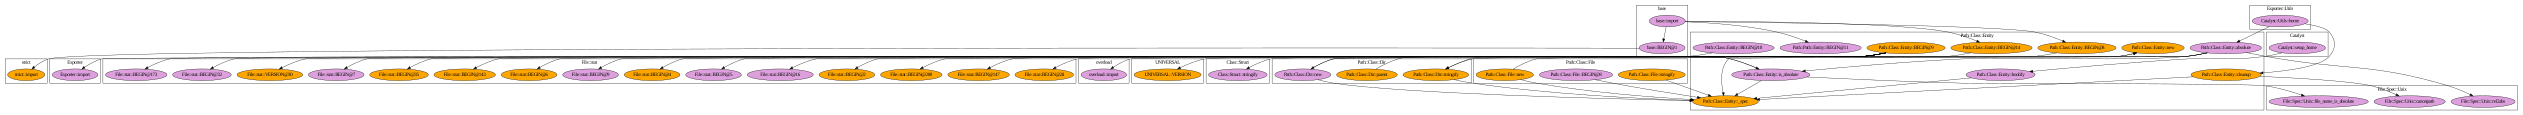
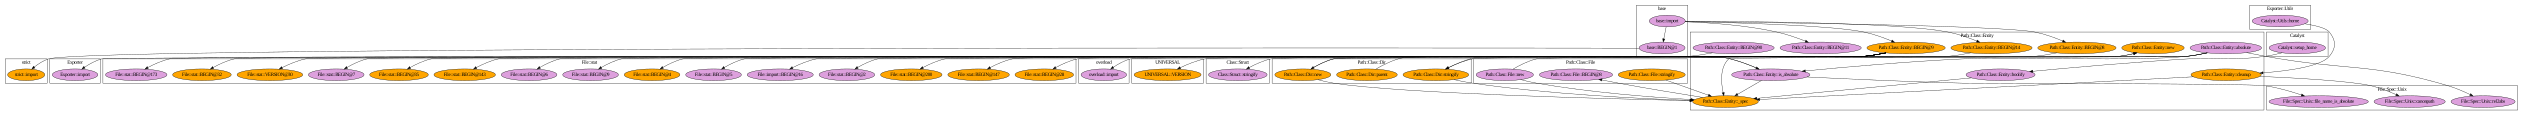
edge "base::import" -> "Path::Class::Entity::BEGIN@9": added
edge "Catalyst::Utils::home" -> "Path::Class::Entity::absolute": removed
node "Path::Class::Entity::BEGIN@10": label "Path::Class::Entity::BEGIN@10" -> "Path::Class::Entity::BEGIN@90"
node "Path::Path::Entity::BEGIN@11": label "Path::Path::Entity::BEGIN@11" -> "Path::Class::Entity::BEGIN@11"
node "File::stat::BEGIN@32": fillcolor plum -> orange
node "File::stat::BEGIN@6": fillcolor orange -> plum
node "File::stat::BEGIN@16": label "File::stat::BEGIN@16" -> "File::import::BEGIN@16"
node "File::stat::BEGIN@2": fillcolor orange -> plum
node "Path::Class::Dir::new": fillcolor plum -> orange
node "Path::Class::File::new": fillcolor orange -> plum
edge "Path::Class::File::BEGIN@8" -> "Path::Class::Entity::_spec": reversed
